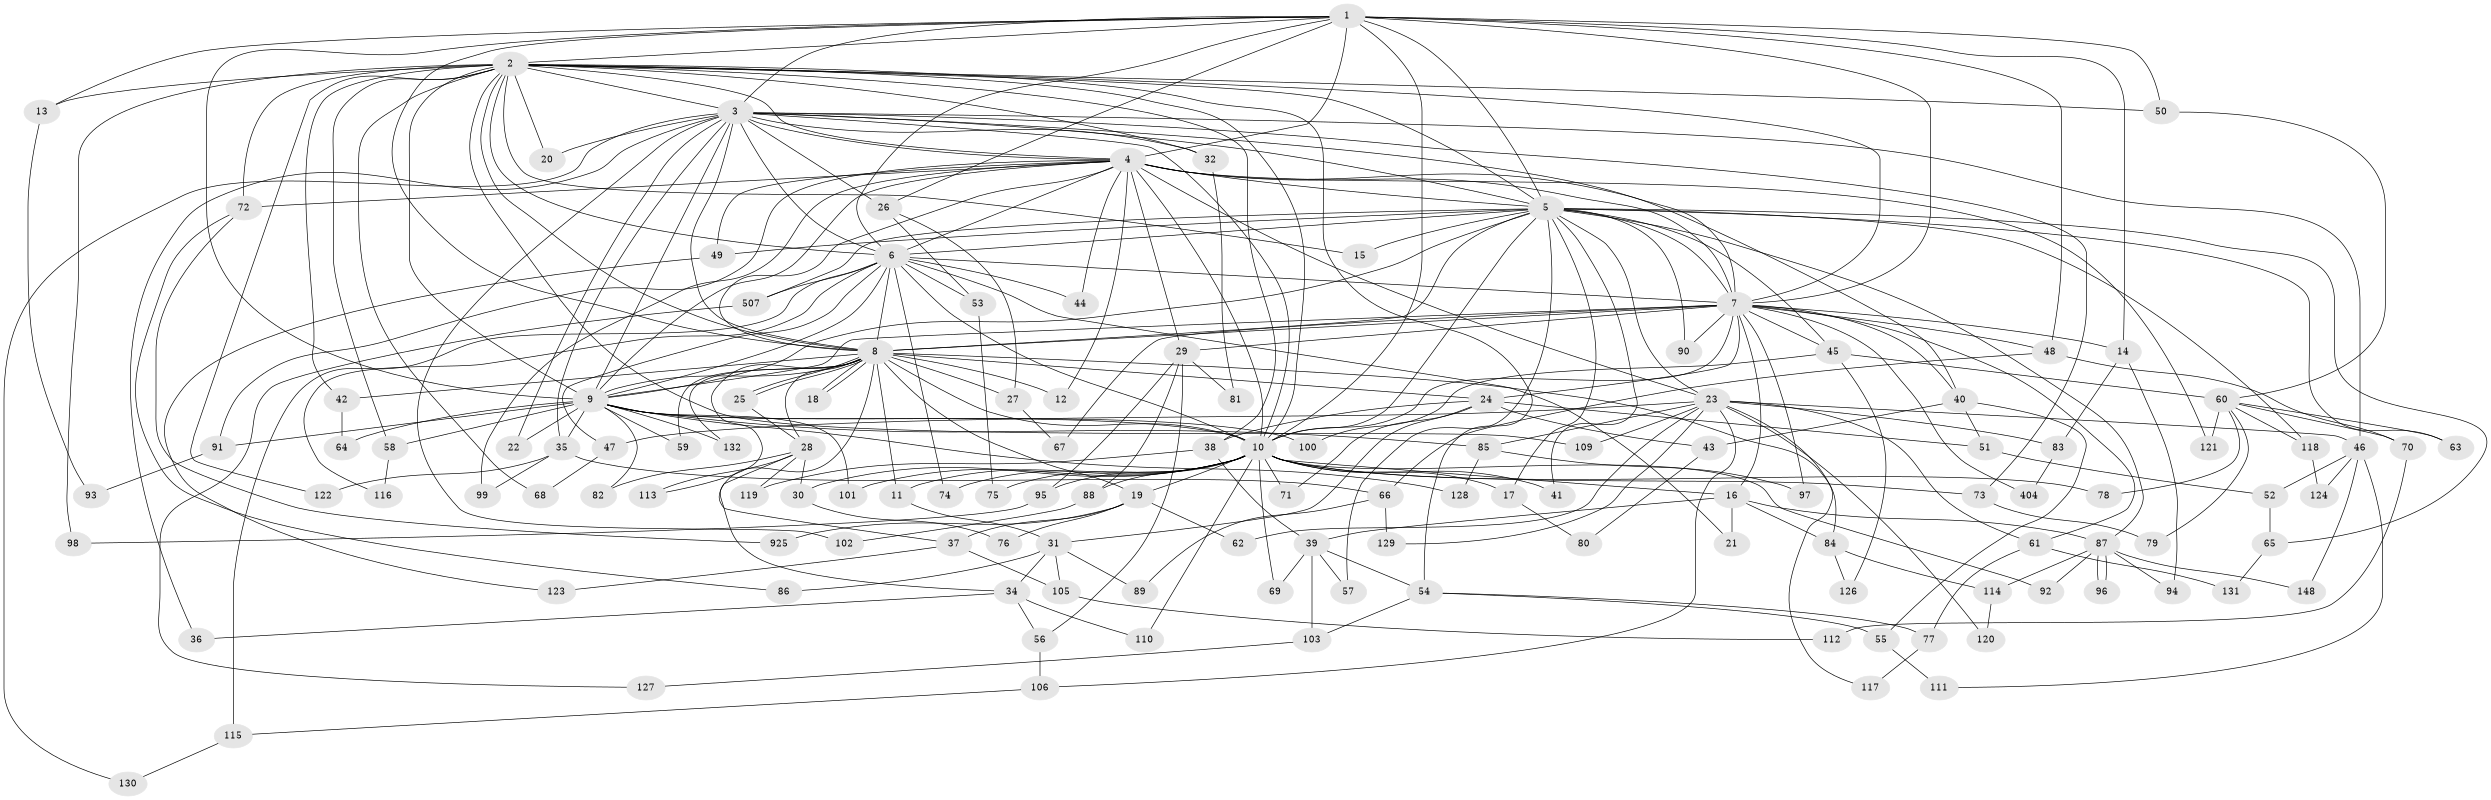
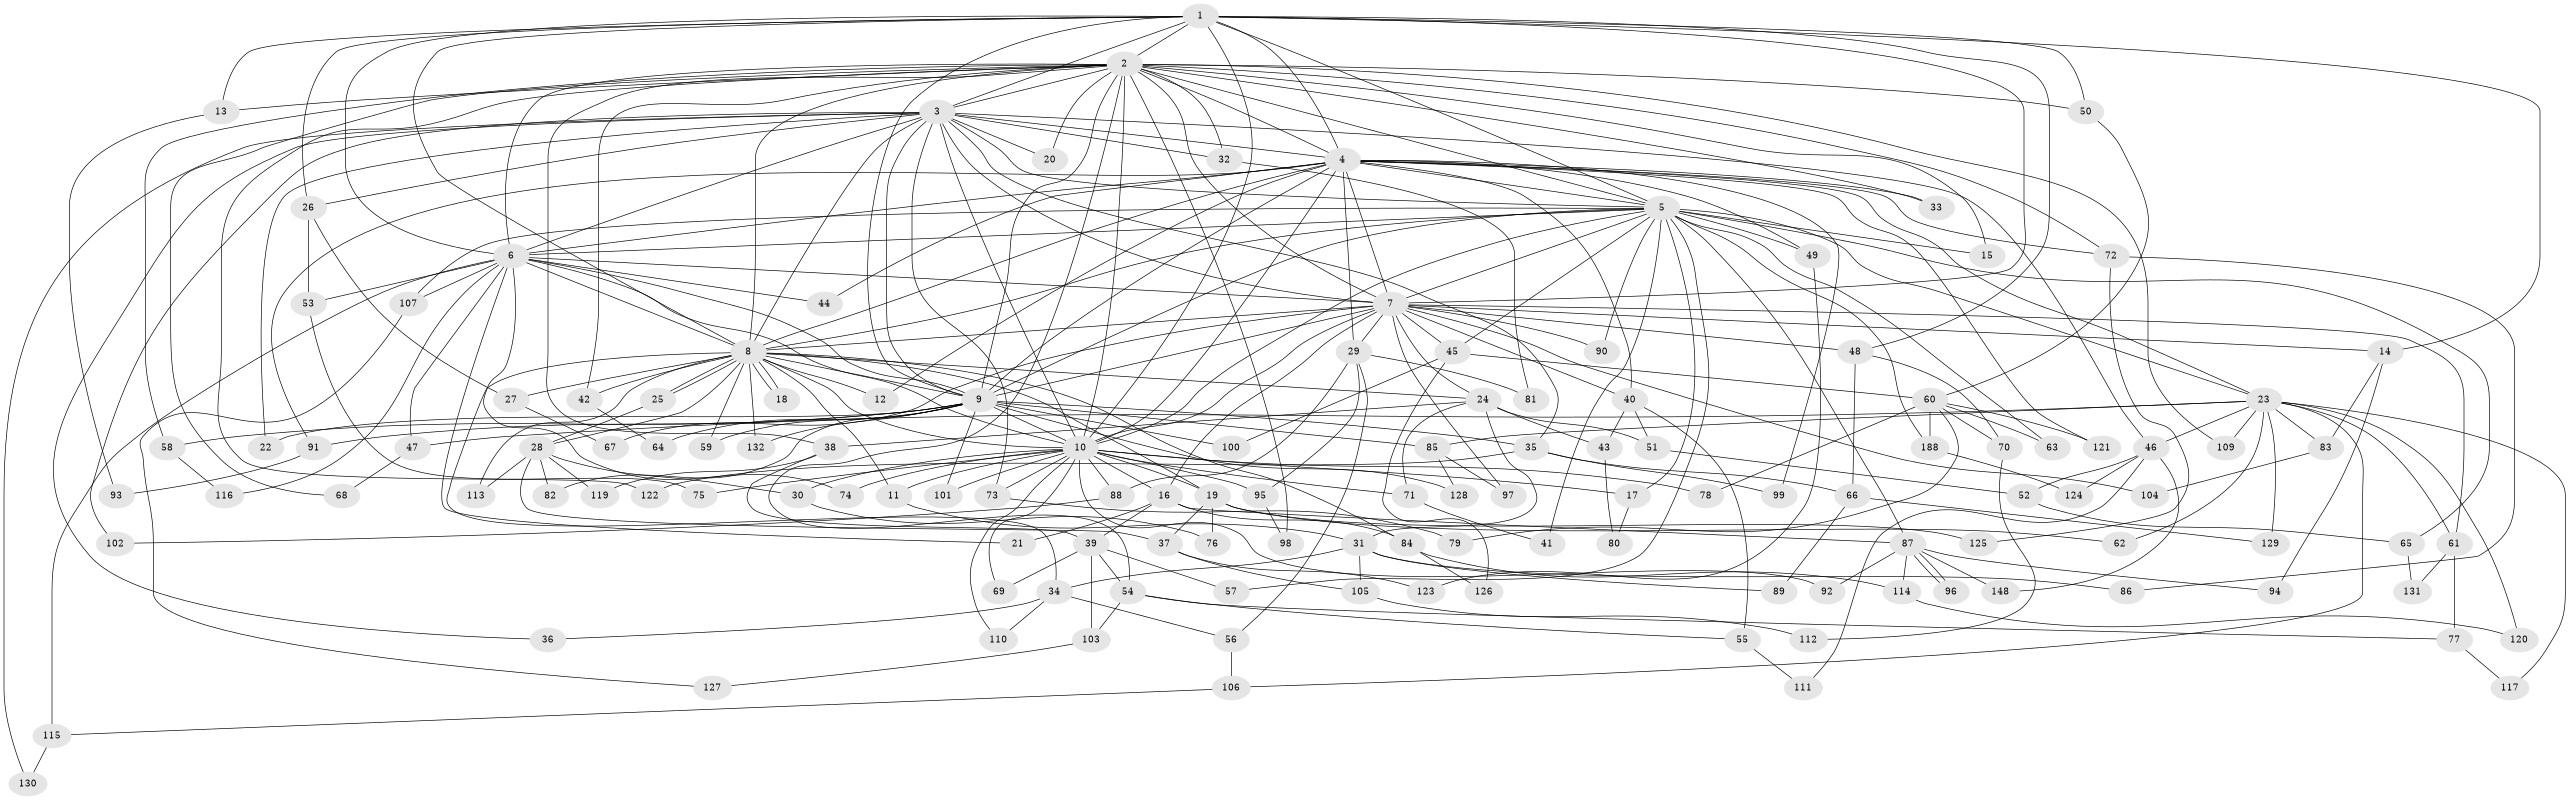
node "33": added
node "507": label "507" -> "107"
node "118": label "118" -> "188"
edge "10" -- "41": now "71" -- "41"
node "404": label "404" -> "104"
node "925": label "925" -> "125"
